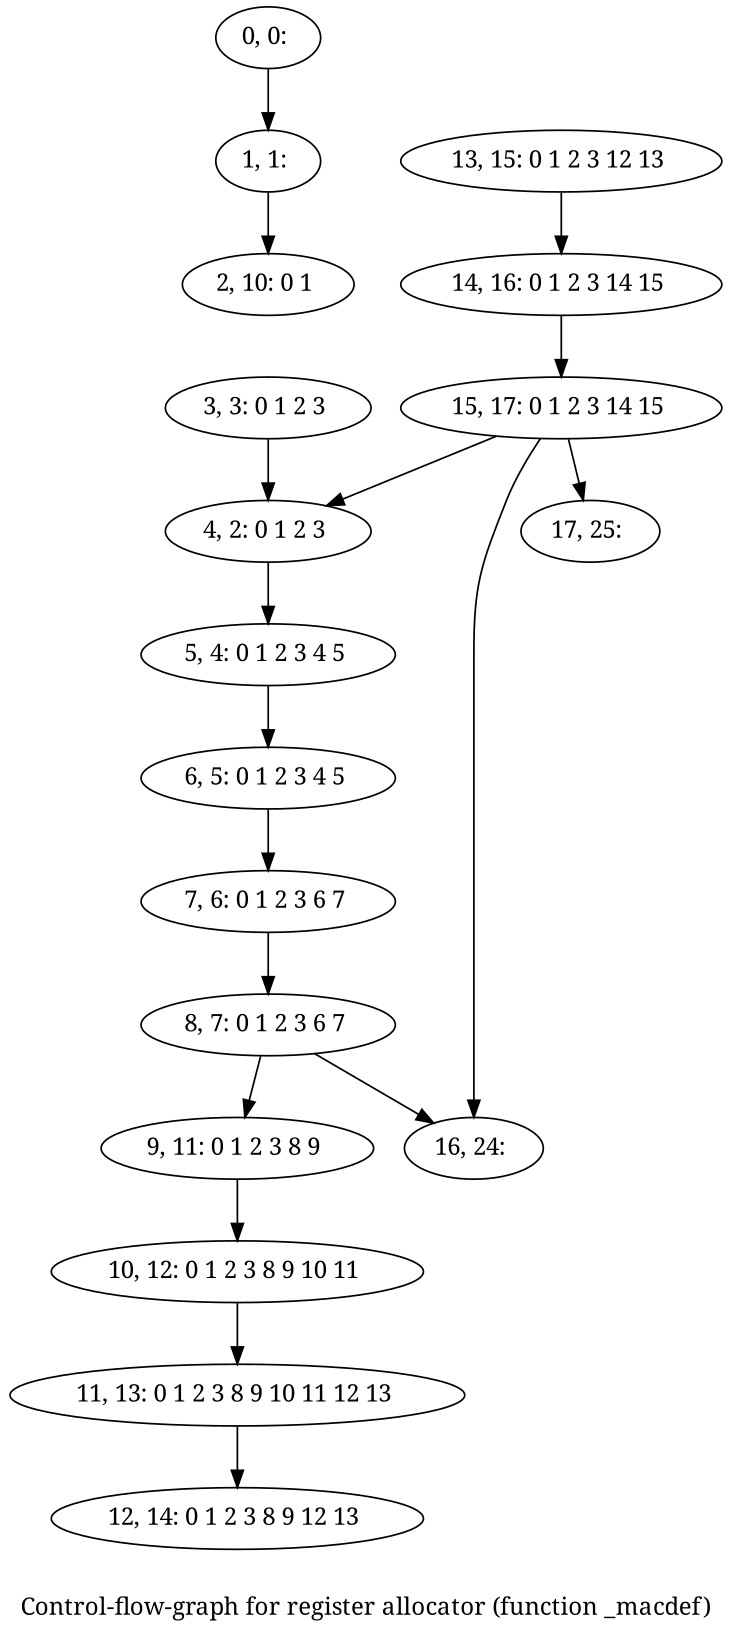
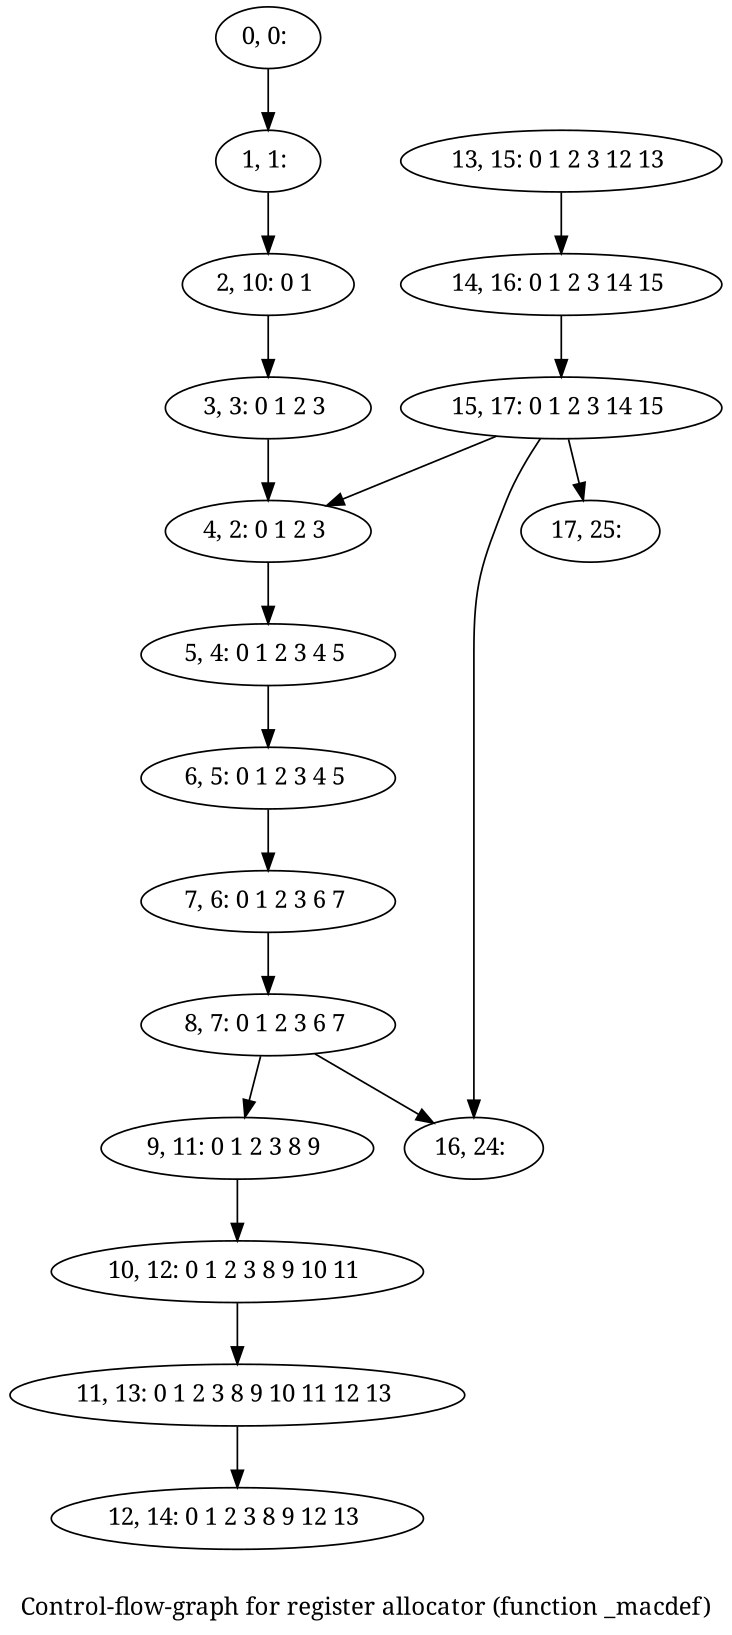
edge "2, 10: 0 1" -> "3, 3: 0 1 2 3": added
